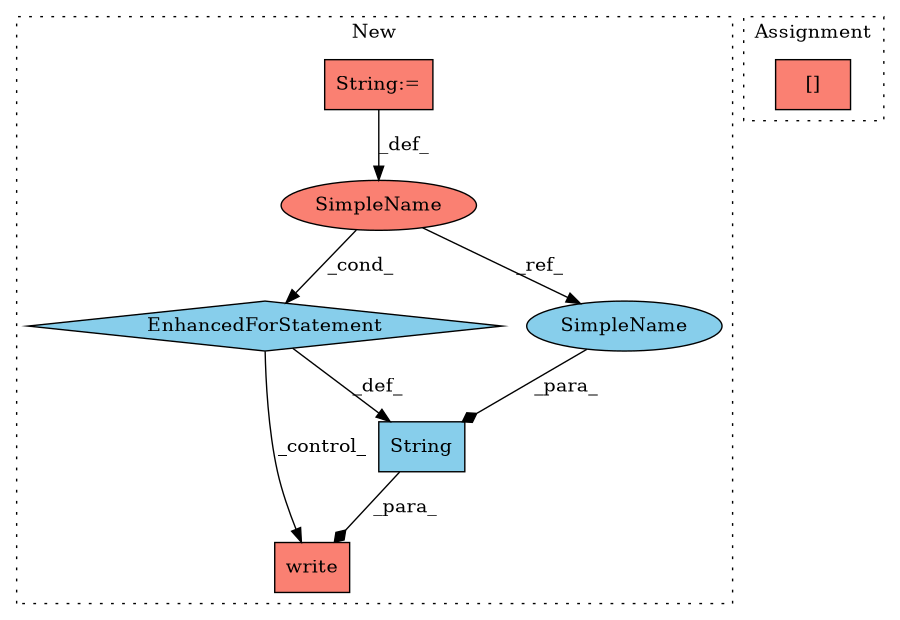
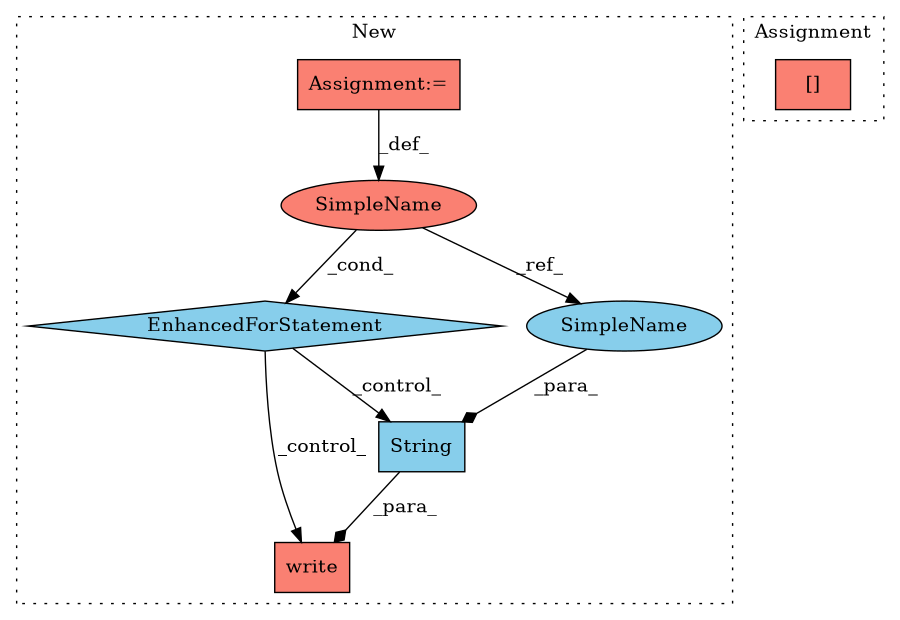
node "String:=": label "String:=" -> "Assignment:="
edge "EnhancedForStatement" -> "String": label "_def_" -> "_control_"
